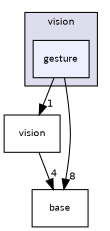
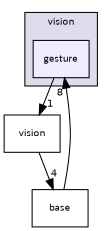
edge "gesture" -> "base": reversed
